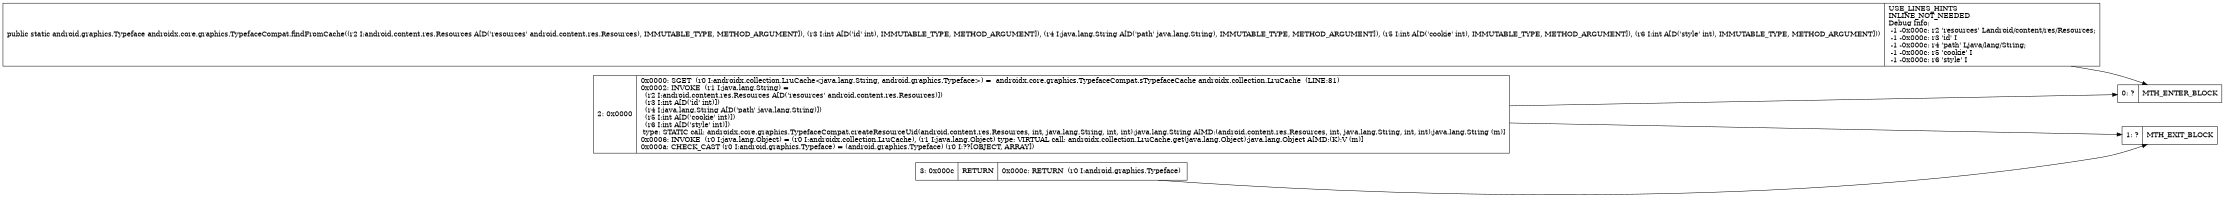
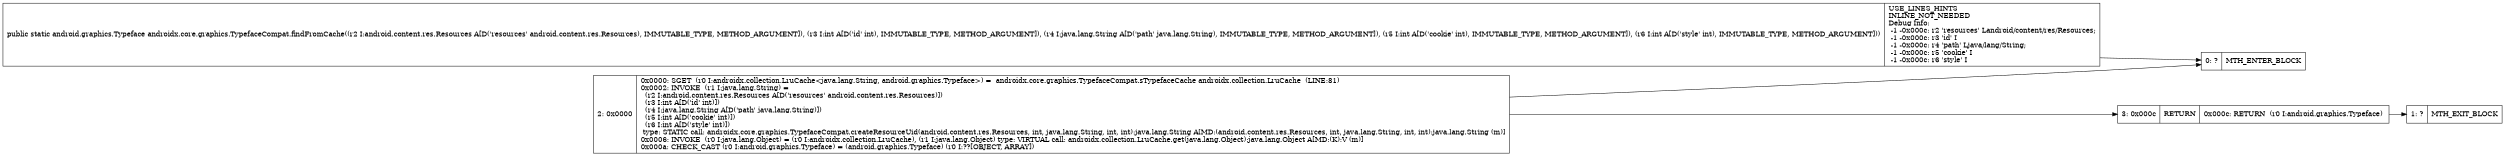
edge "2: 0x0000" -> "1: ?": now "2: 0x0000" -> "3: 0x000c"
